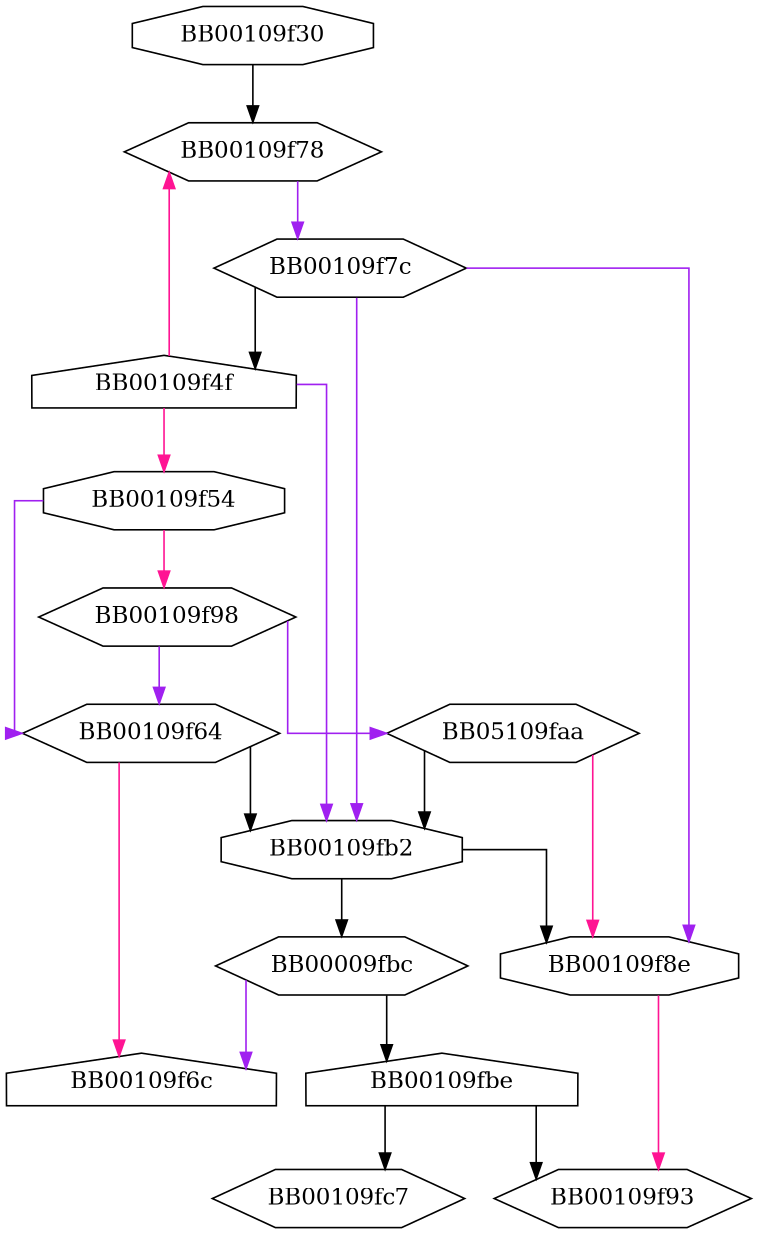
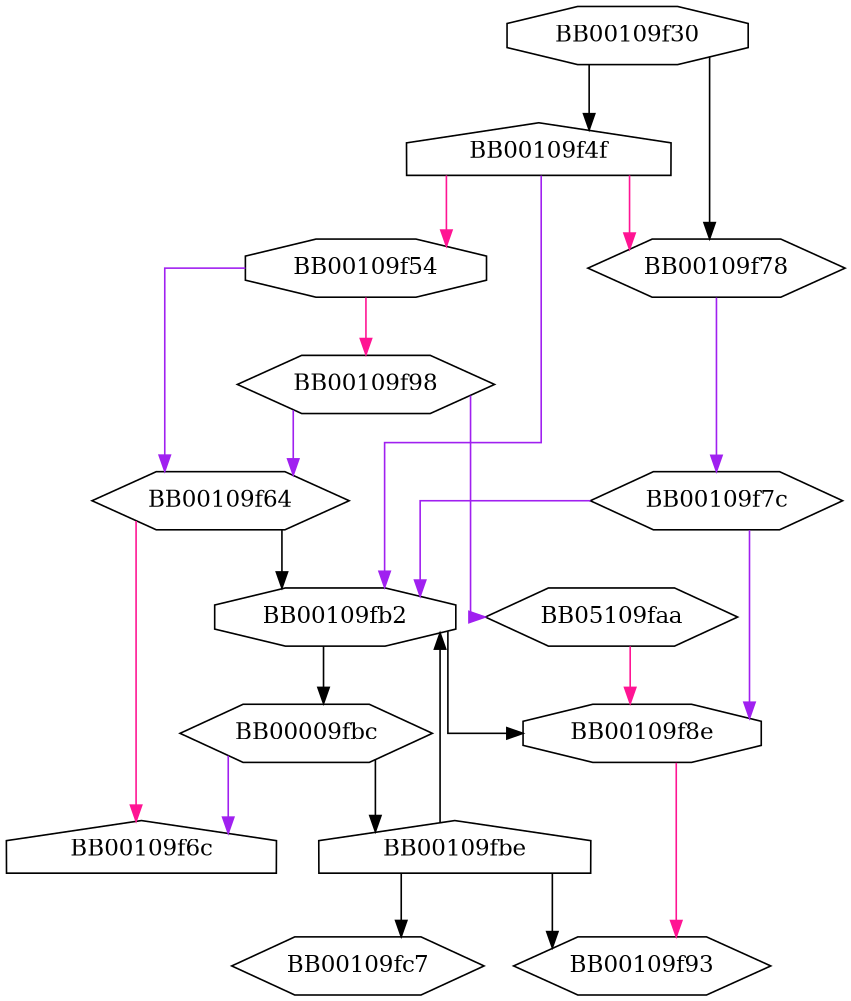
edge "BB00109f7c" -> "BB00109f4f": now "BB00109f30" -> "BB00109f4f"
edge "BB05109faa" -> "BB00109fb2": now "BB00109fbe" -> "BB00109fb2"
